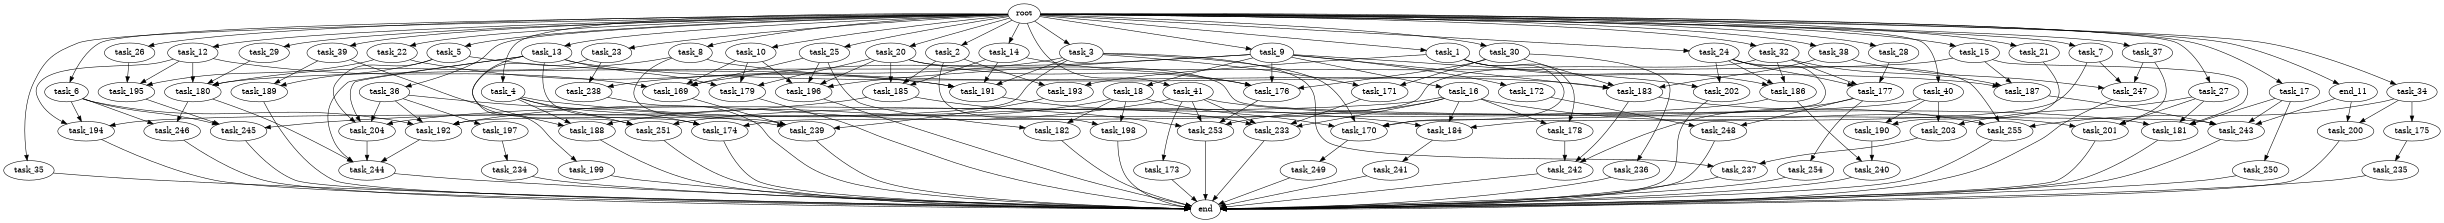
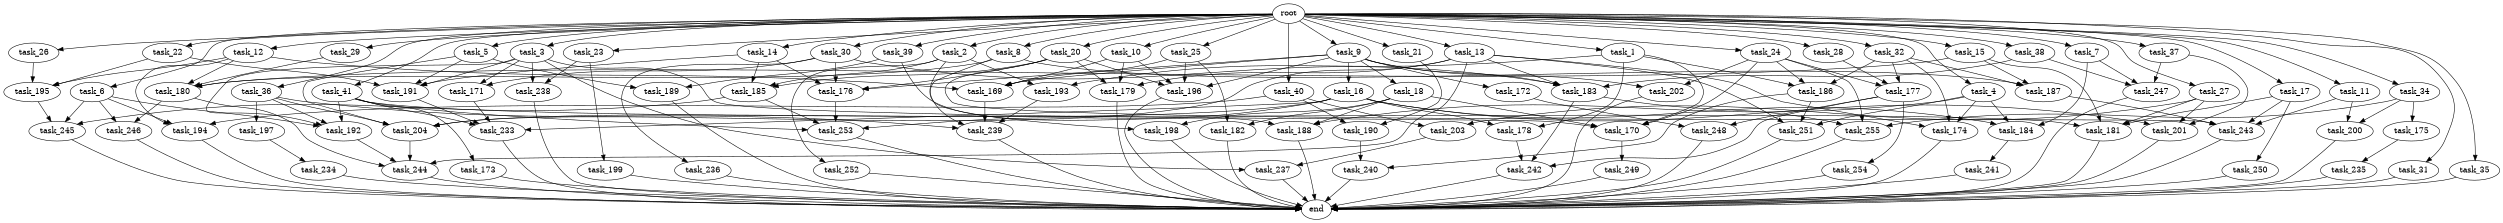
node "end_11": label "end_11" -> "task_11"
node "task_252": added
node "task_31": added
